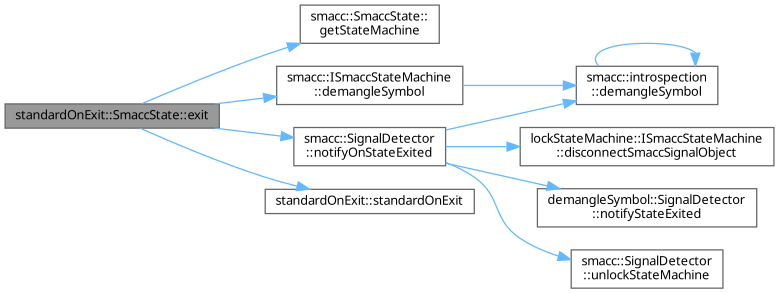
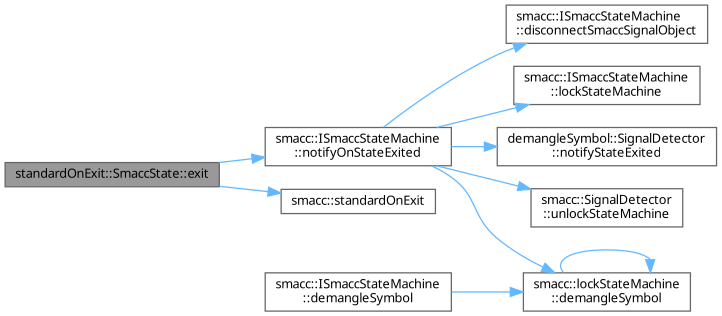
node "smacc::SmaccState:: getStateMachine": removed
node "smacc::ISmaccStateMachine ::lockStateMachine": added
node "smacc::introspection ::demangleSymbol": label "smacc::introspection ::demangleSymbol" -> "smacc::lockStateMachine ::demangleSymbol"
edge "standardOnExit::SmaccState::exit" -> "smacc::ISmaccStateMachine ::demangleSymbol": removed
node "smacc::SignalDetector ::notifyOnStateExited": label "smacc::SignalDetector ::notifyOnStateExited" -> "smacc::ISmaccStateMachine ::notifyOnStateExited"
node "lockStateMachine::ISmaccStateMachine ::disconnectSmaccSignalObject": label "lockStateMachine::ISmaccStateMachine ::disconnectSmaccSignalObject" -> "smacc::ISmaccStateMachine ::disconnectSmaccSignalObject"
node "standardOnExit::standardOnExit": label "standardOnExit::standardOnExit" -> "smacc::standardOnExit"
